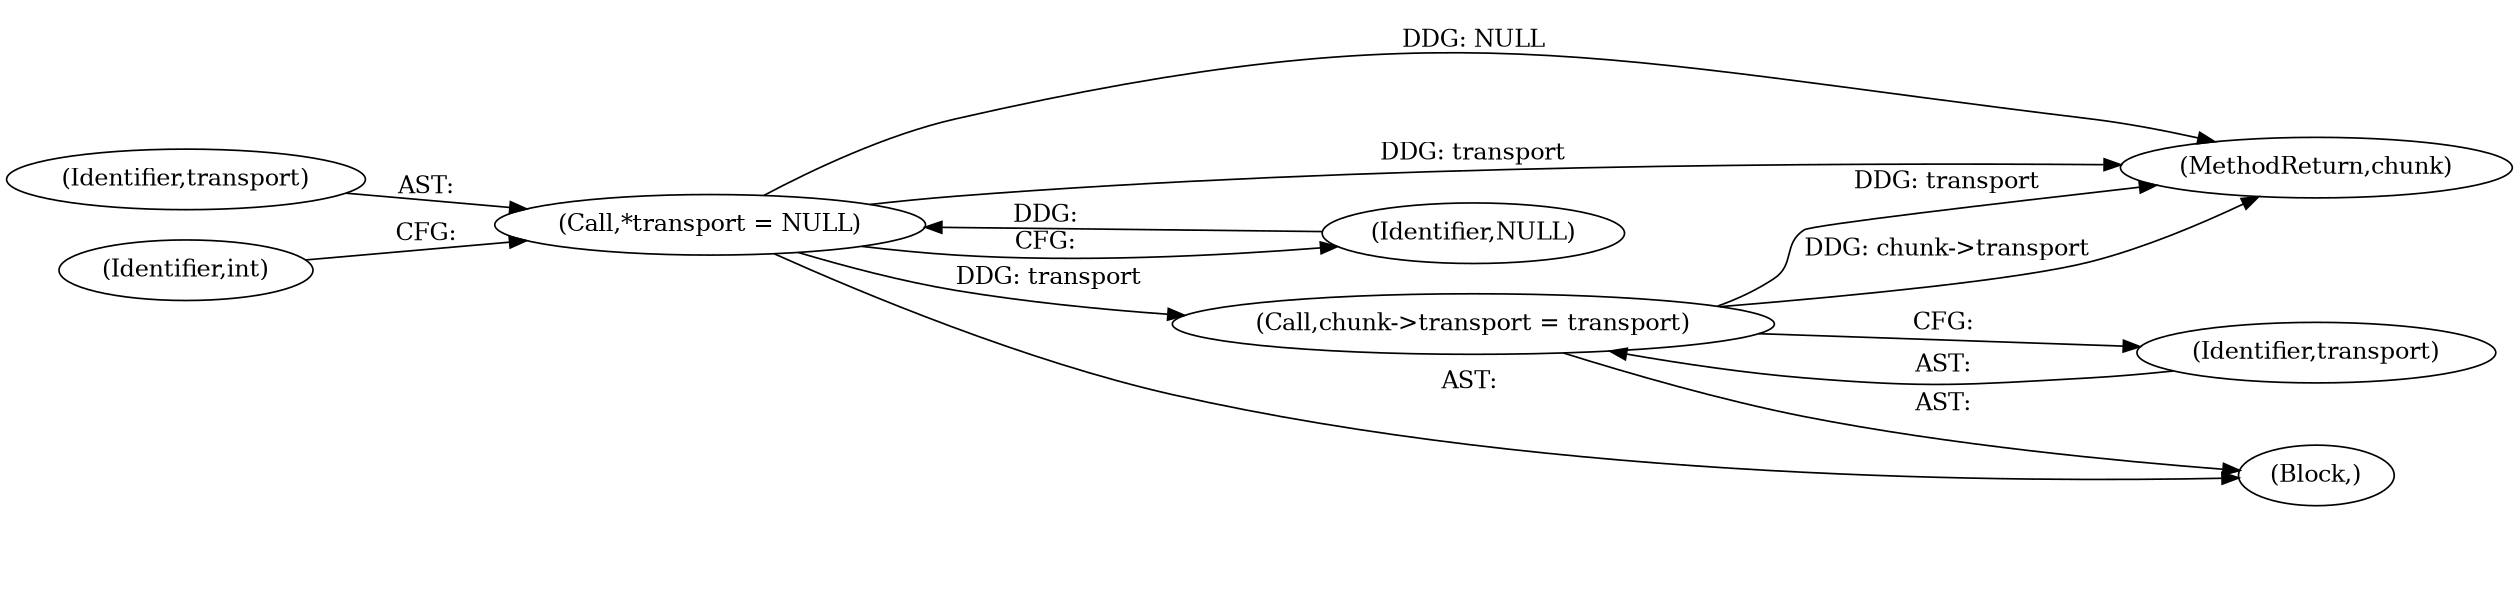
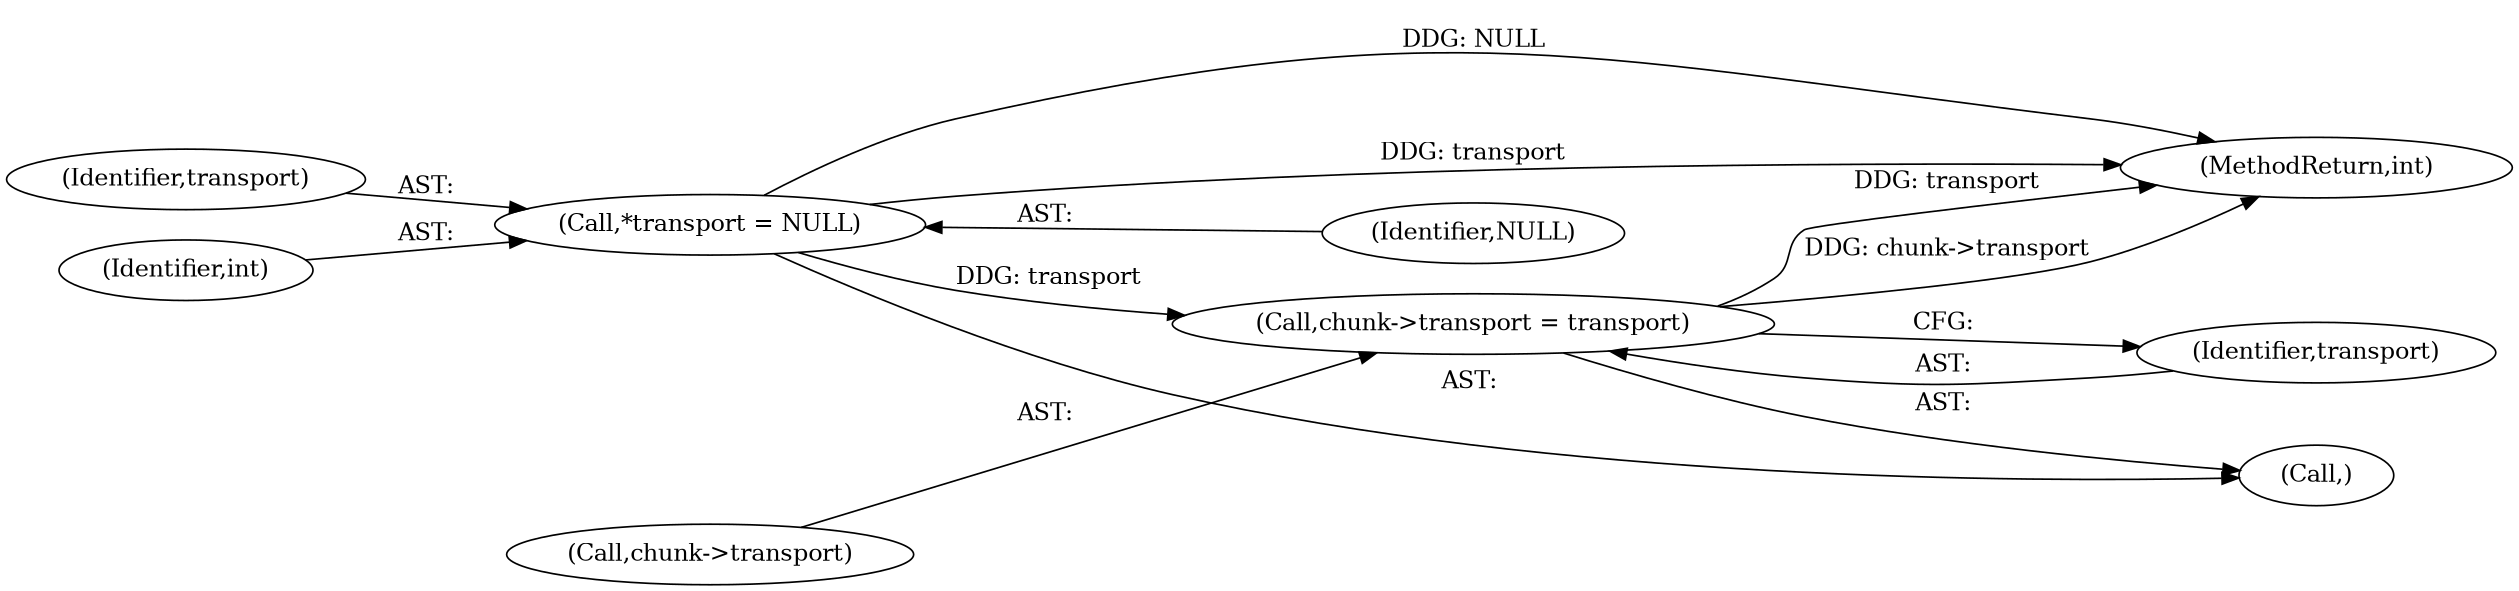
node "(MethodReturn,chunk)": label "(MethodReturn,chunk)" -> "(MethodReturn,int)"
edge "(Identifier,NULL)" -> "(Call,*transport = NULL)": label "DDG: " -> "AST: "
edge "(Identifier,int)" -> "(Call,*transport = NULL)": label "CFG: " -> "AST: "
edge "(Call,*transport = NULL)" -> "(Identifier,NULL)": removed, label "CFG:"
node "(Block,)": label "(Block,)" -> "(Call,)"
node "(Call,chunk->transport)": added
